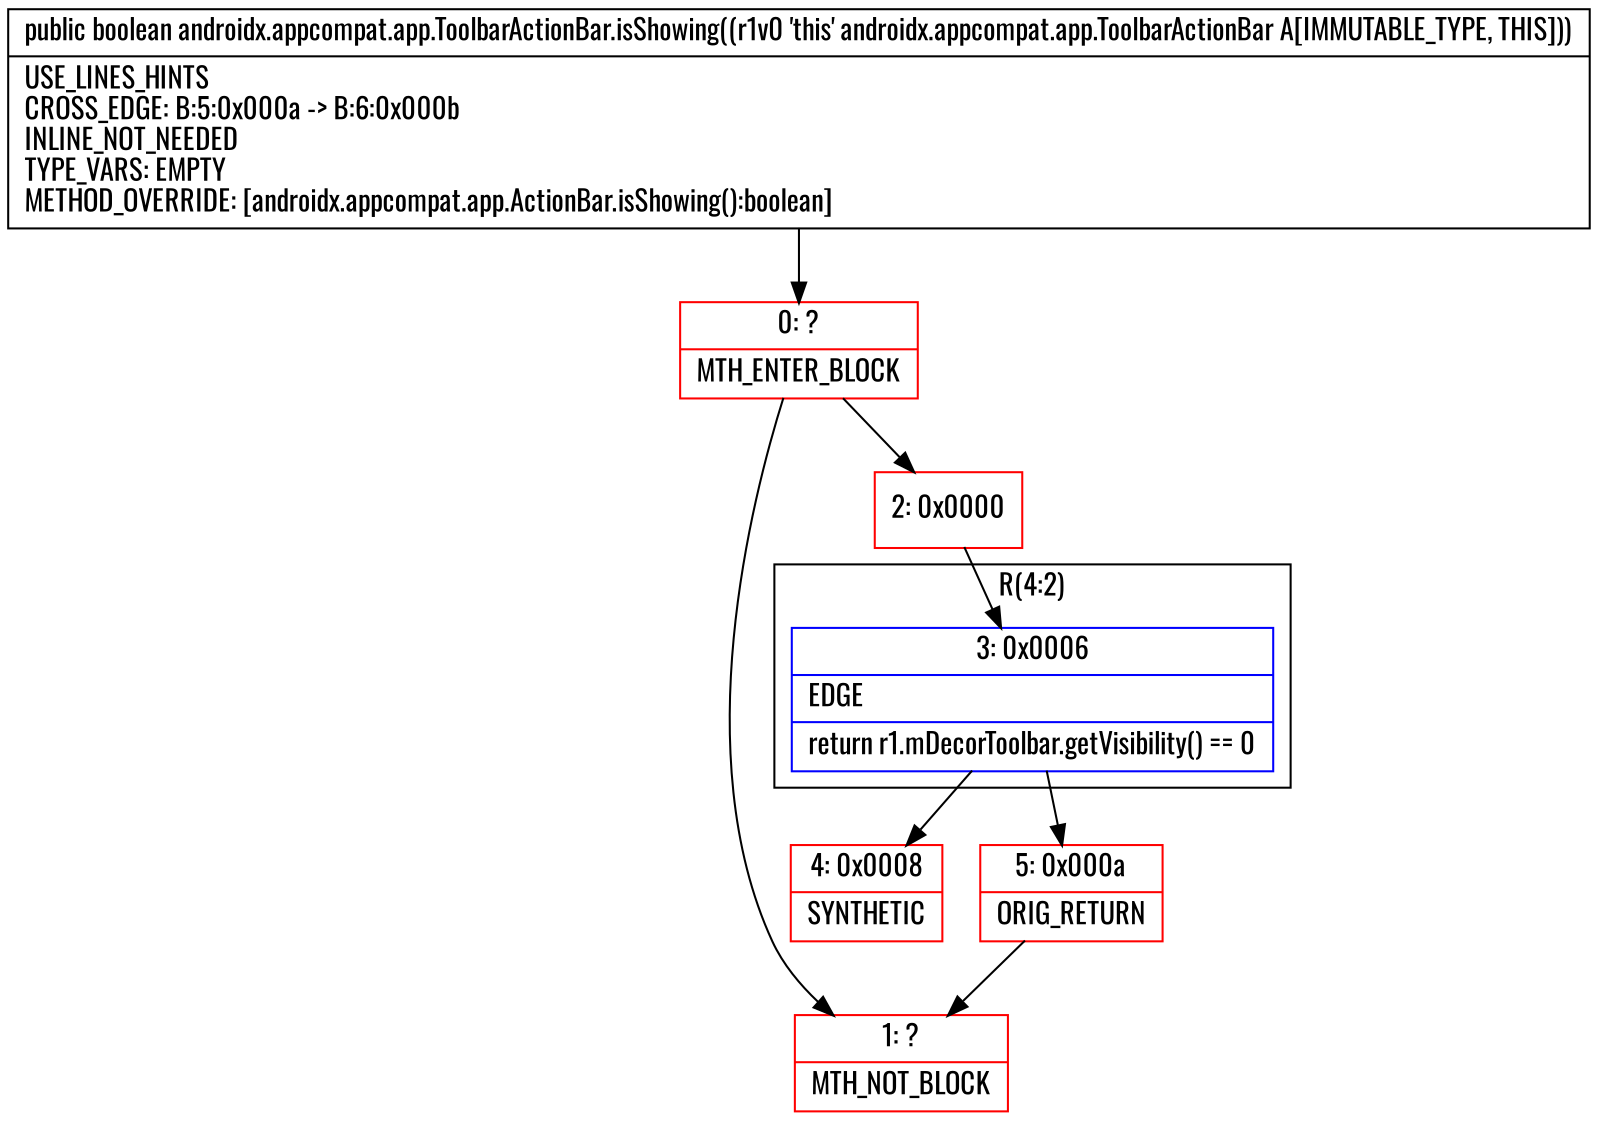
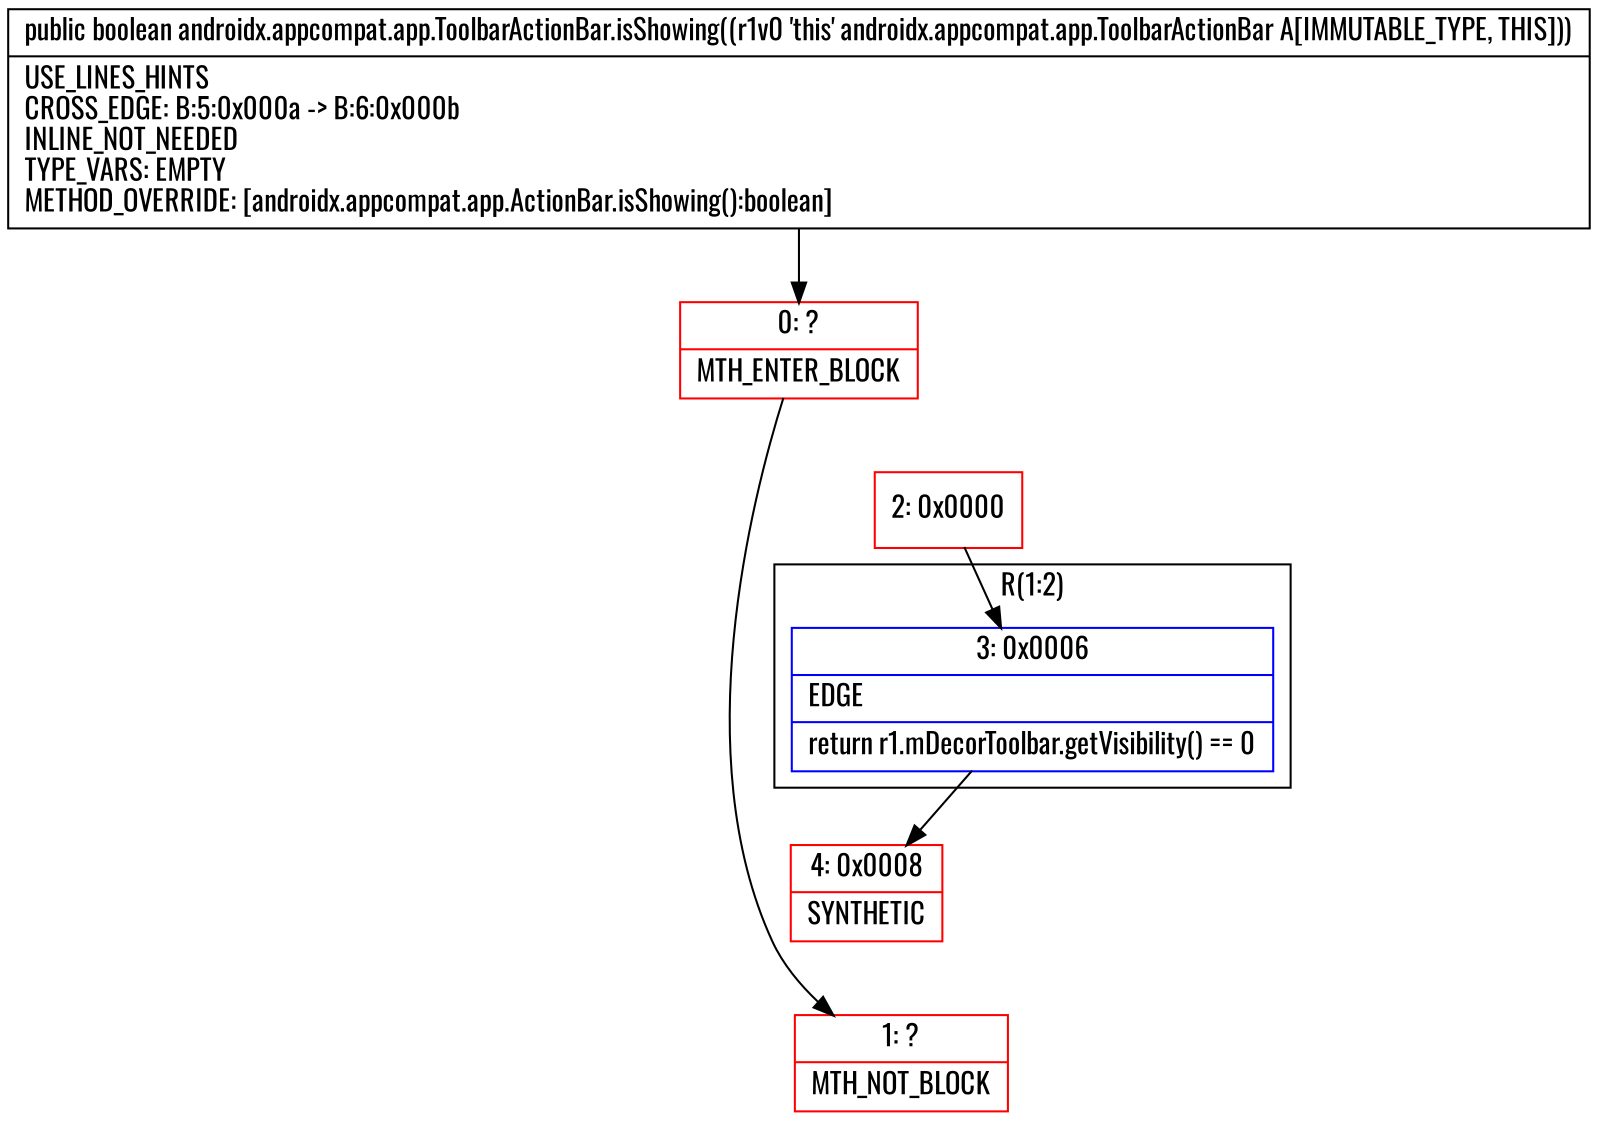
edge "0: ?" -> "2: 0x0000": removed
cluster "R(4:2)": label "R(4:2)" -> "R(1:2)"
node "5: 0x000a": removed
